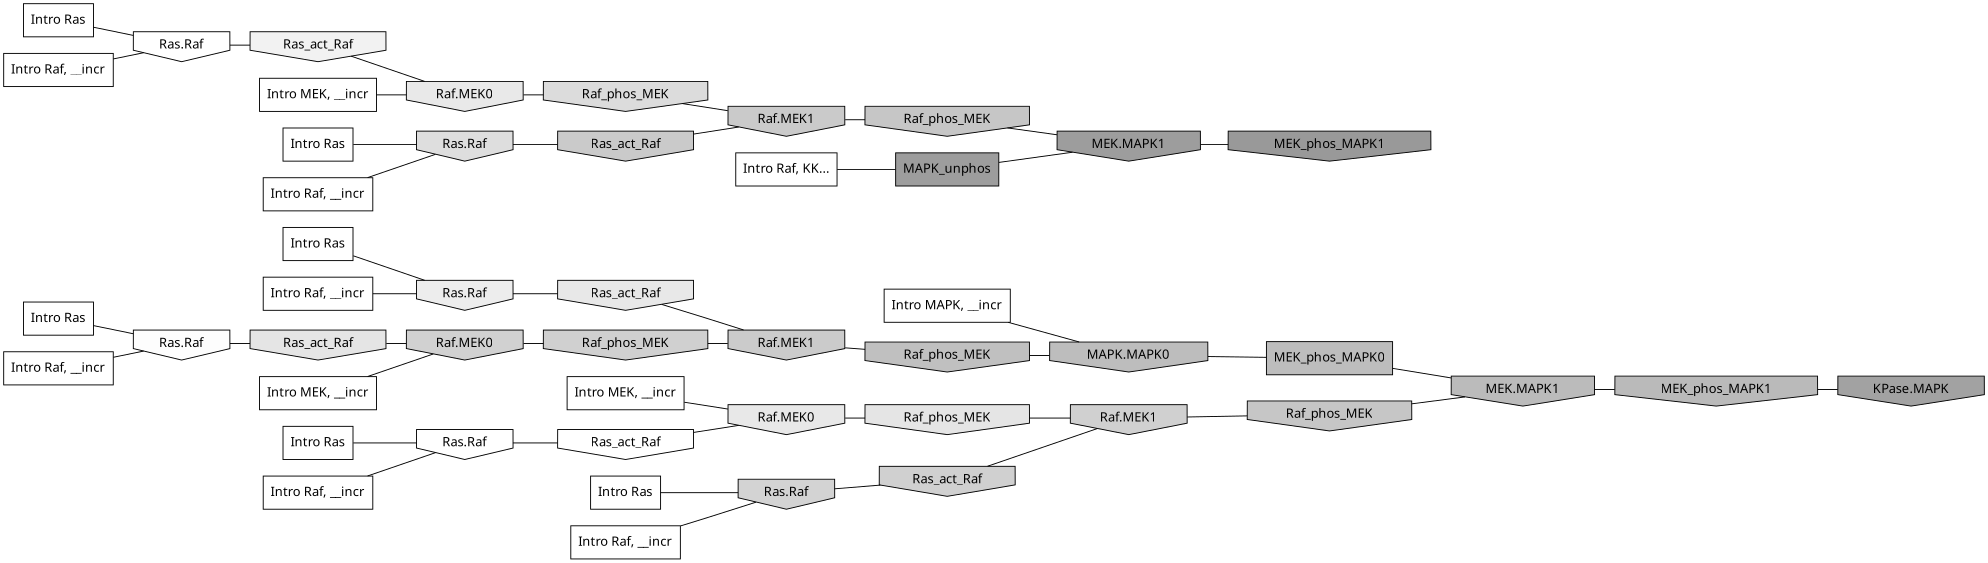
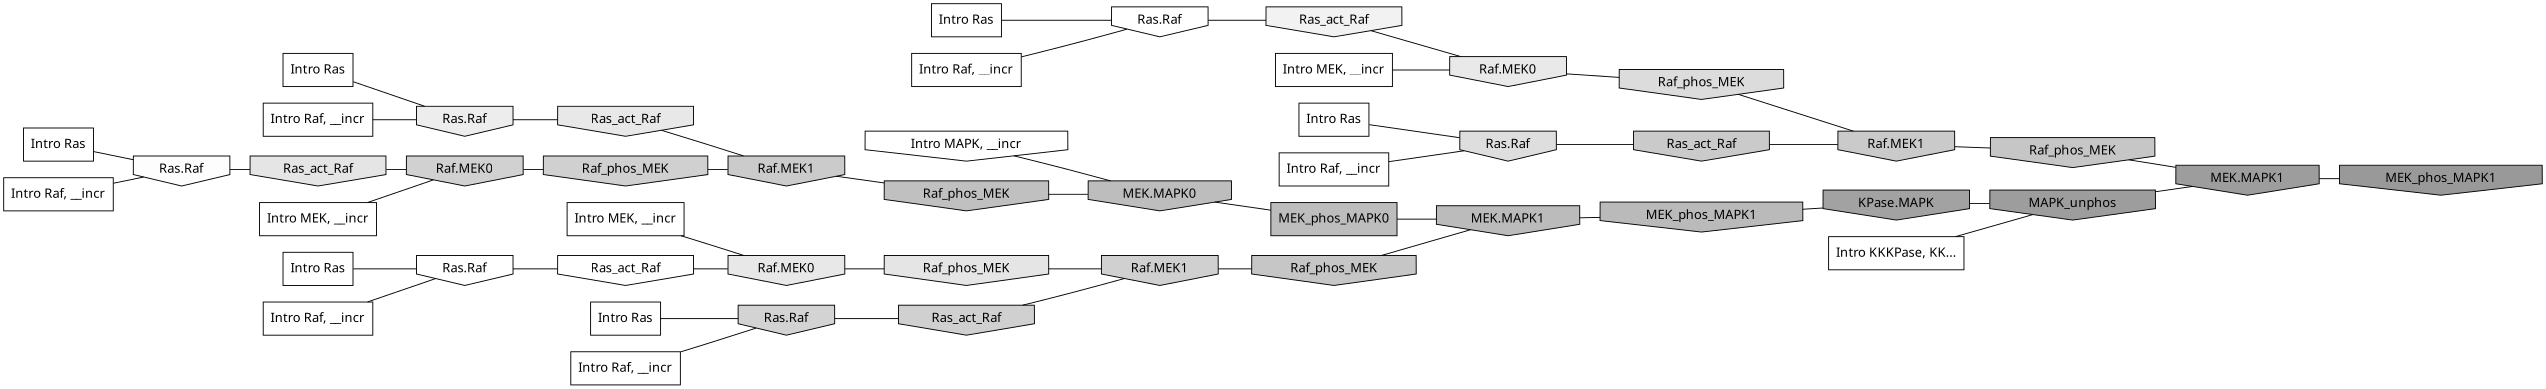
node "Intro Raf, KK...": label "Intro Raf, KK..." -> "Intro KKKPase, KK..."
node "MAPK_unphos": shape box -> invhouse
edge "KPase.MAPK" -- "MAPK_unphos": added
node "Intro MAPK, __incr": shape box -> invhouse
node "MAPK.MAPK0": label "MAPK.MAPK0" -> "MEK.MAPK0"
